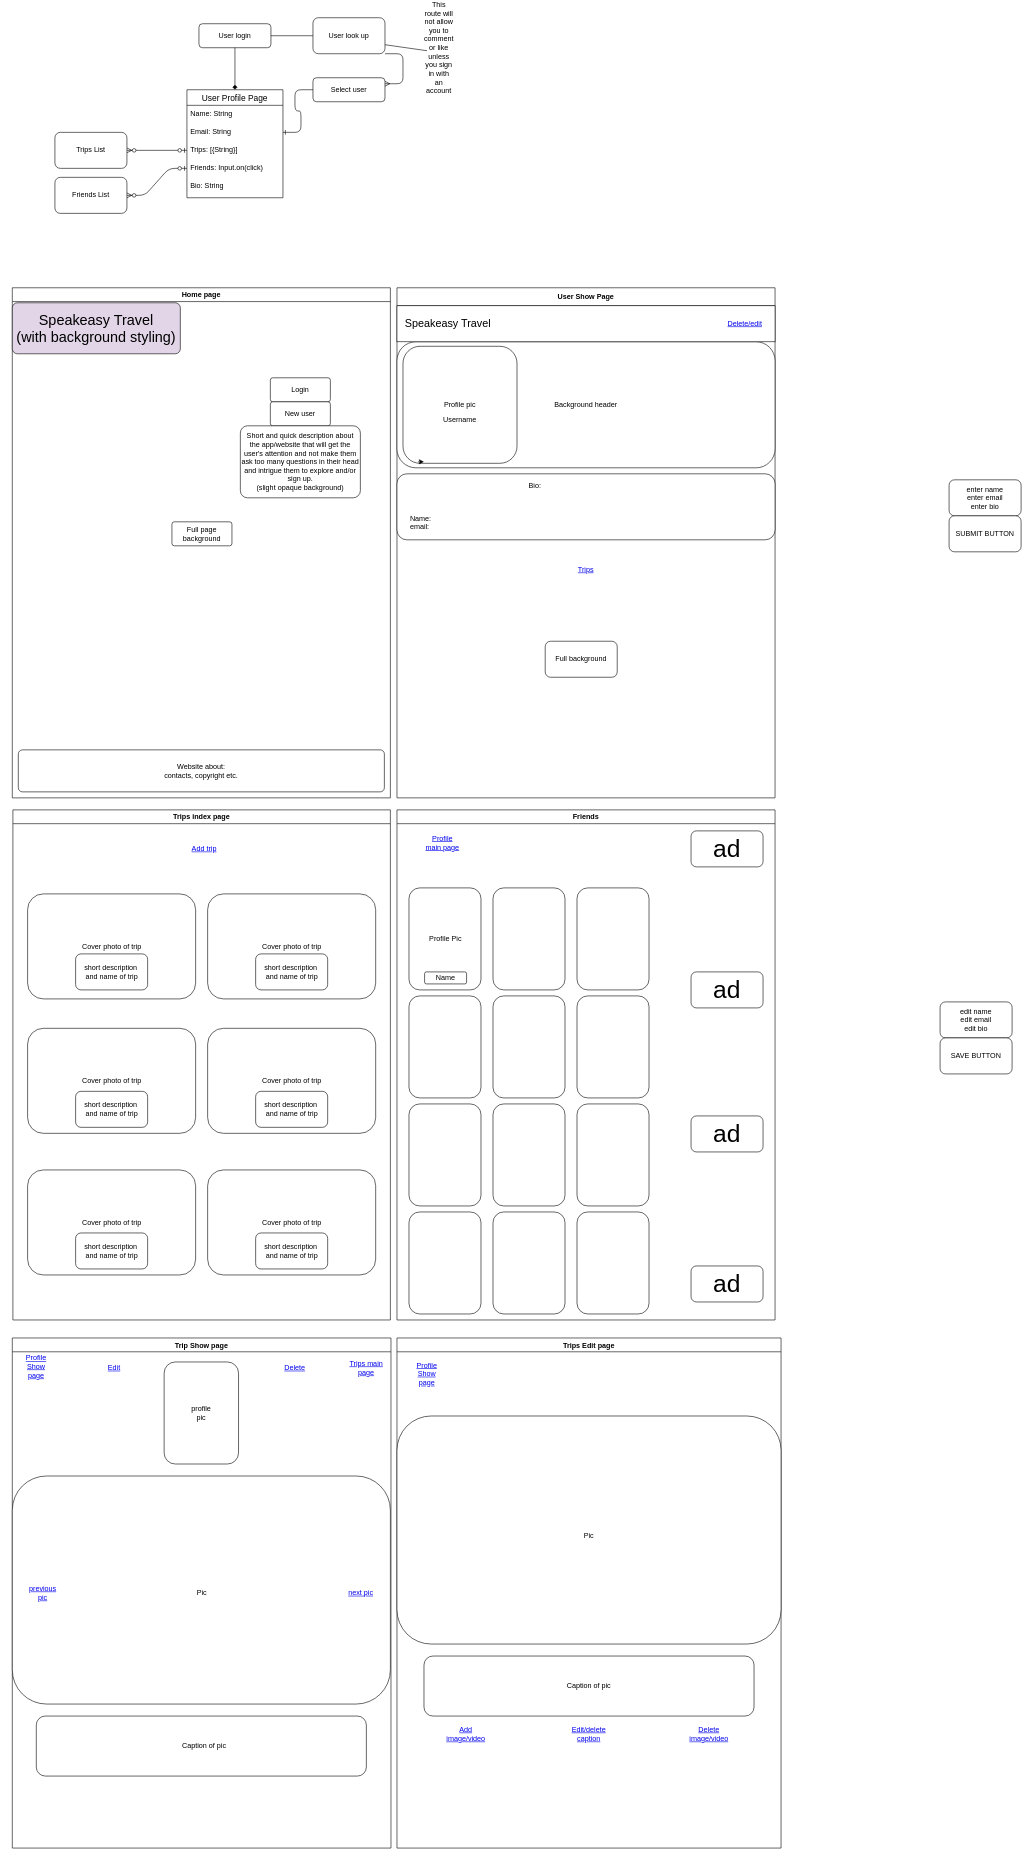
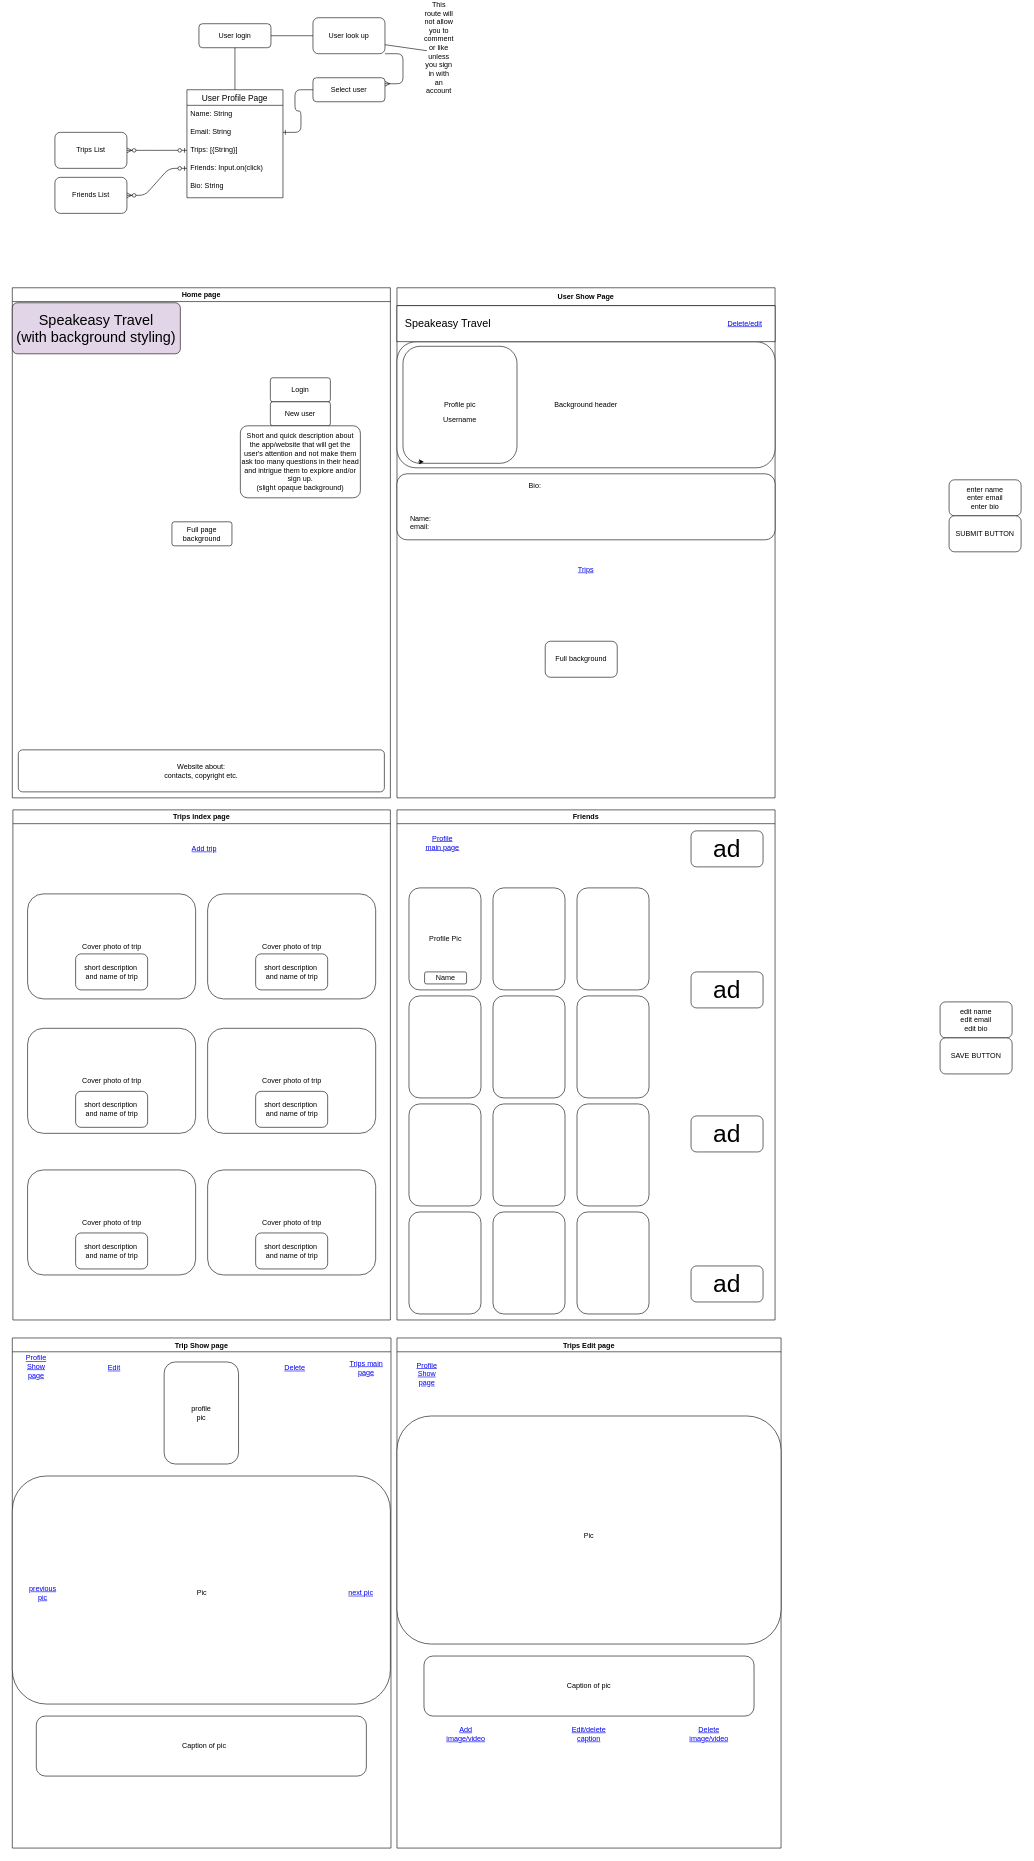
edge "User login" -> "User Profile Page": arrowhead diamond -> none
